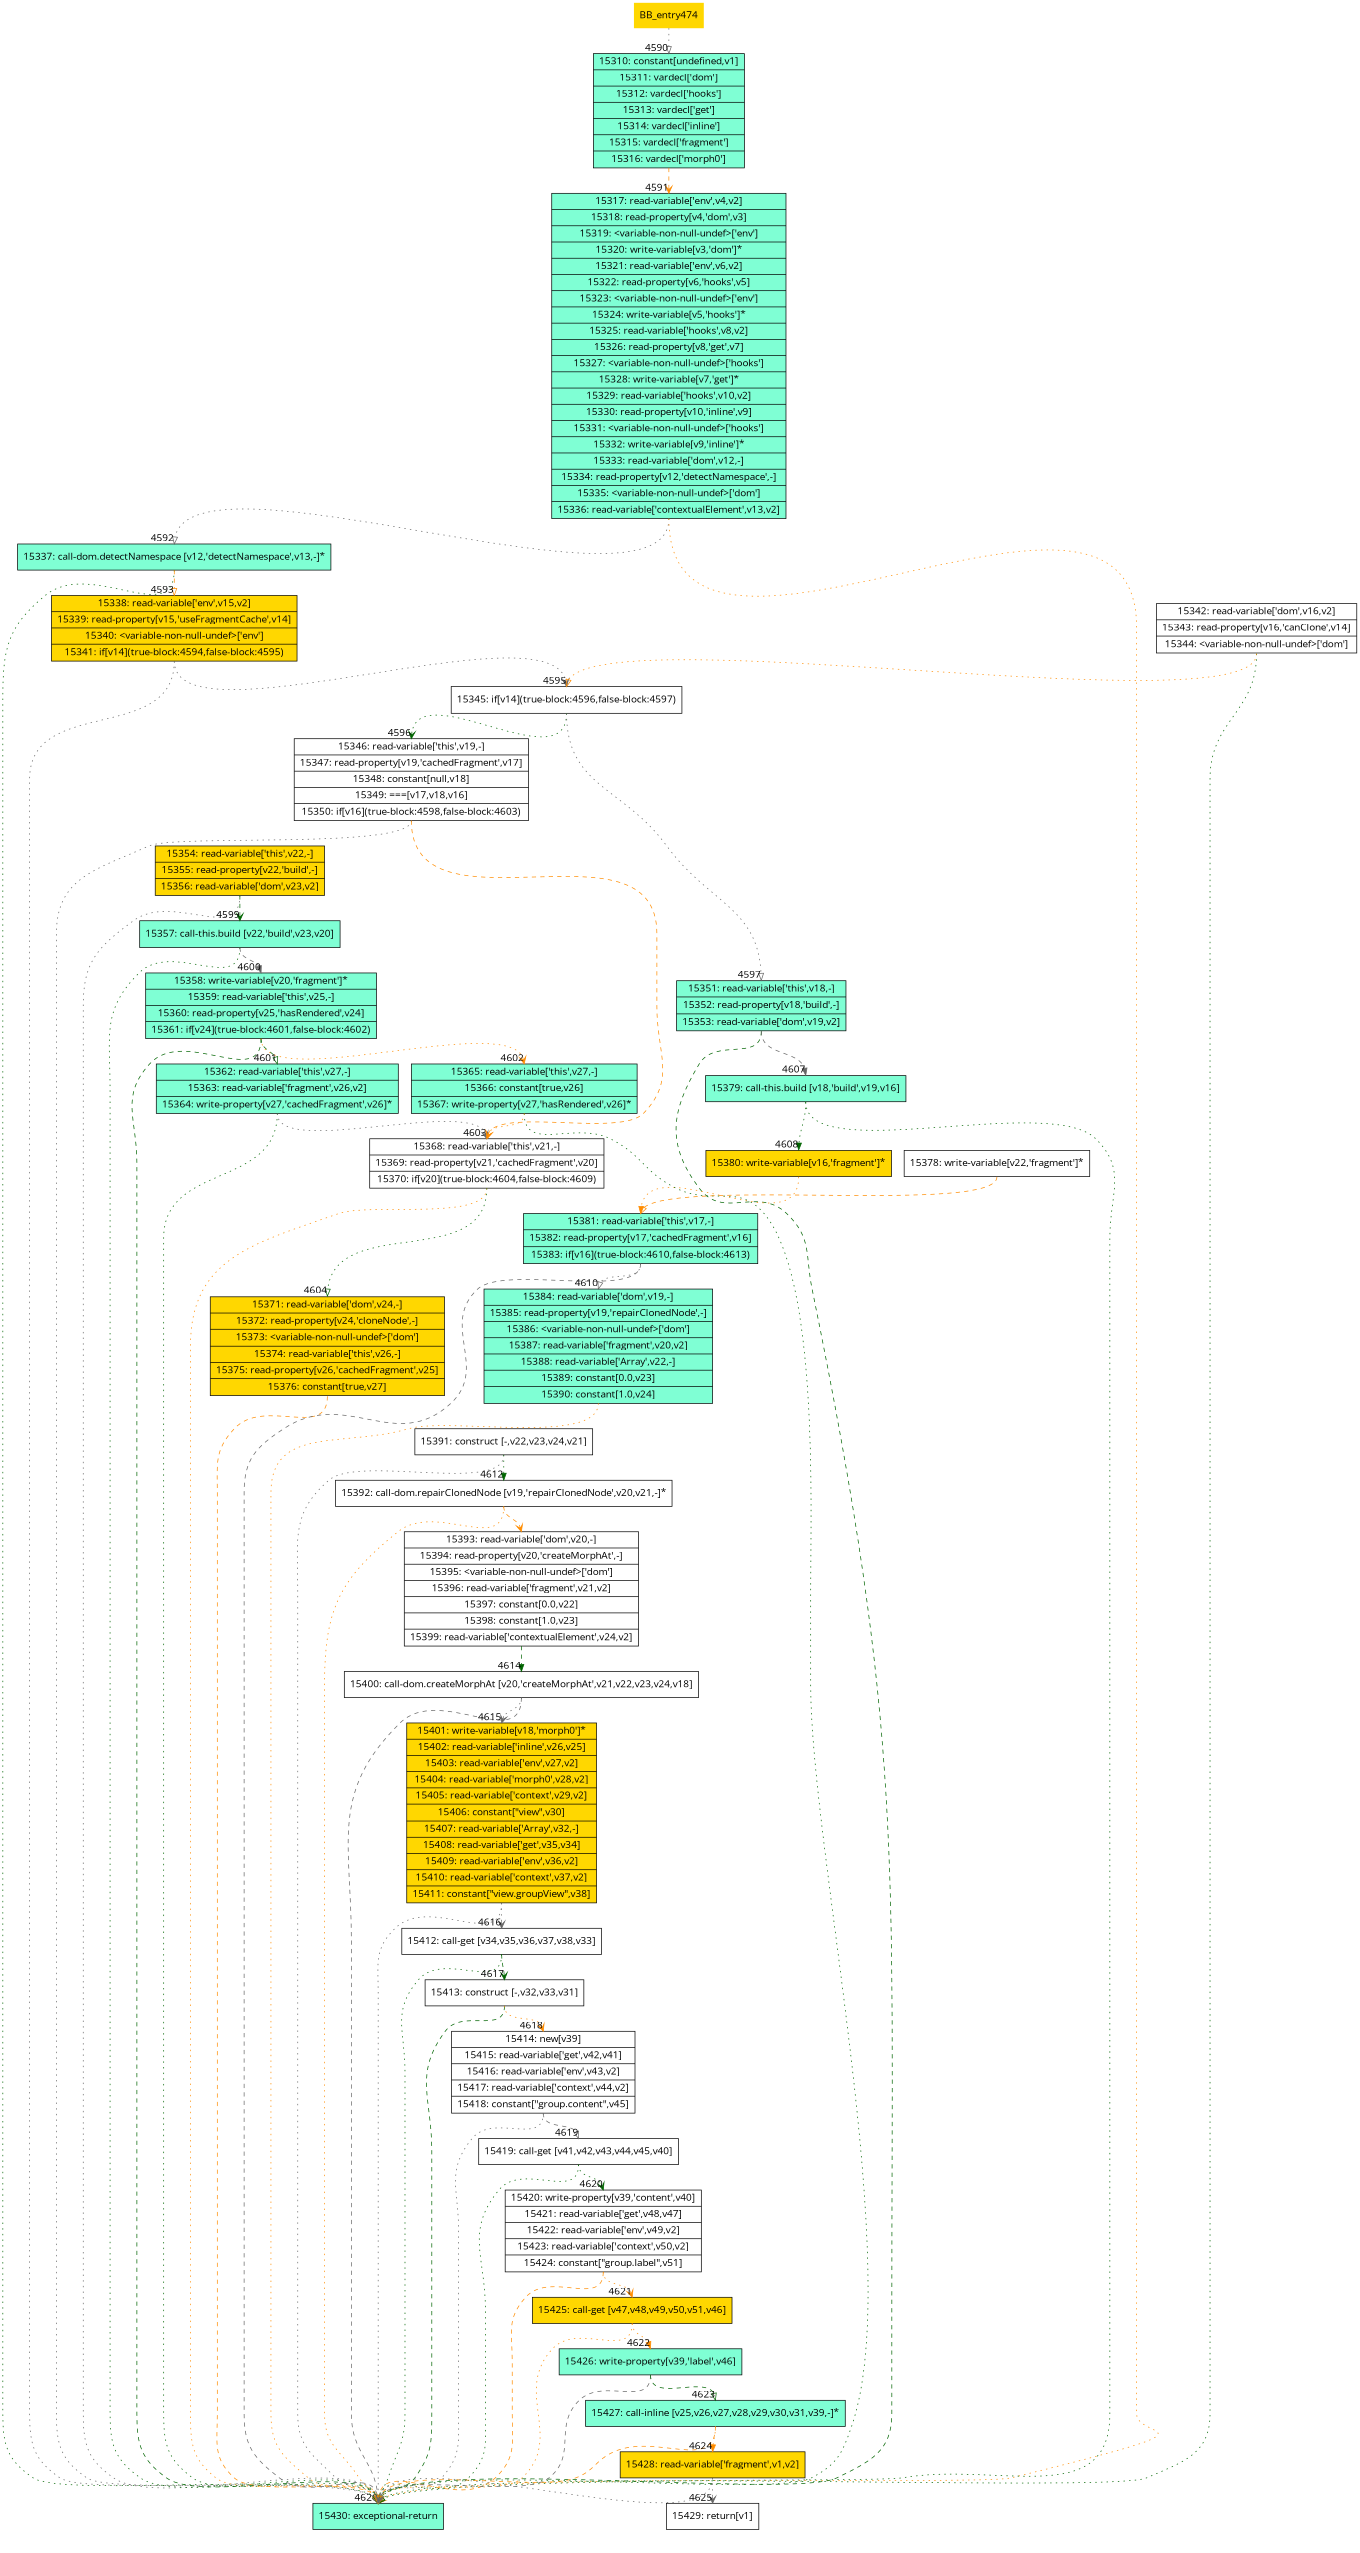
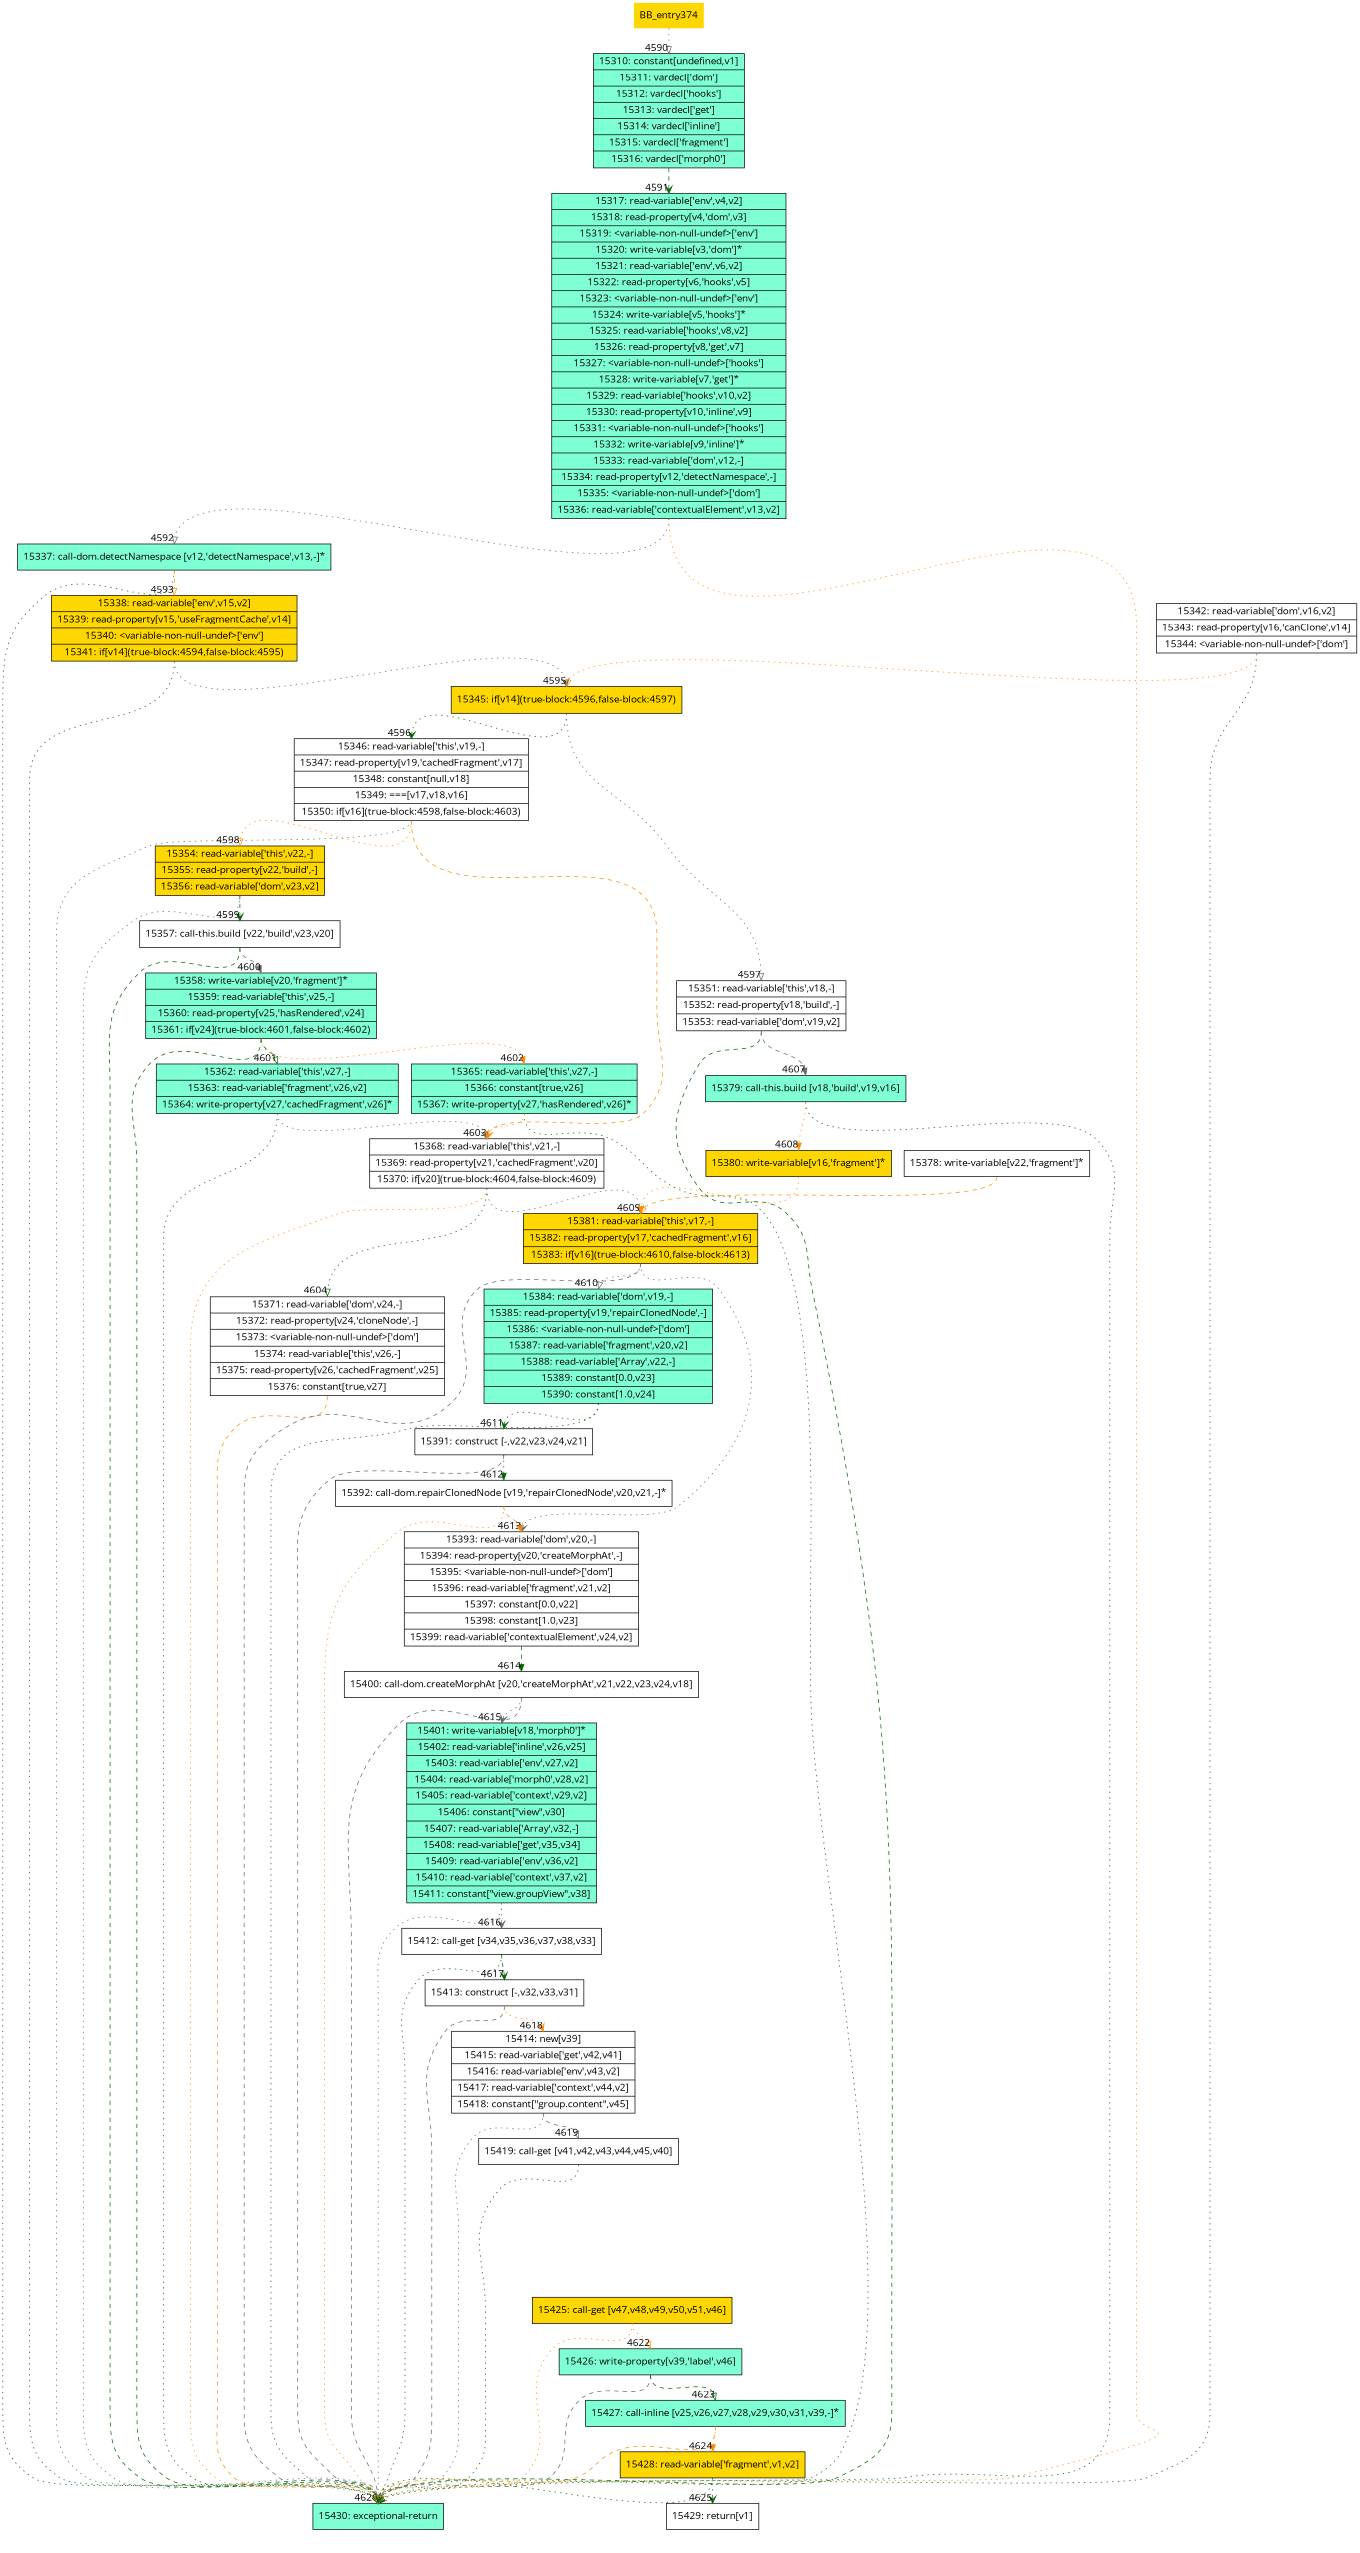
node "BB_entry474": label "BB_entry474" -> "BB_entry374"
edge "15310: constant[undefined,v1]" -> "15317: read-variable['env',v4,v2]": color darkorange -> darkgreen
node "15345: if[v14](true-block:4596,false-block:4597)": fillcolor white -> gold
edge "15346: read-variable['this',v19,-]" -> "15354: read-variable['this',v22,-]": added
node "15357: call-this.build [v22,'build',v23,v20]": fillcolor aquamarine -> white
node "15351: read-variable['this',v18,-]": fillcolor aquamarine -> white
edge "15358: write-variable[v20,'fragment']*" -> "15365: read-variable['this',v27,-]": arrowhead vee -> normal
edge "15379: call-this.build [v18,'build',v19,v16]" -> "15380: write-variable[v16,'fragment']*": color darkgreen -> darkorange
edge "15368: read-variable['this',v21,-]" -> "15381: read-variable['this',v17,-]": added
node "15381: read-variable['this',v17,-]": fillcolor aquamarine -> gold
node "15371: read-variable['dom',v24,-]": fillcolor gold -> white
edge "15384: read-variable['dom',v19,-]" -> "15391: construct [-,v22,v23,v24,v21]": added
edge "15381: read-variable['this',v17,-]" -> "15393: read-variable['dom',v20,-]": added
edge "15338: read-variable['env',v15,v2]" -> "15430: exceptional-return": color gray40 -> darkgreen
edge "15357: call-this.build [v22,'build',v23,v20]" -> "15430: exceptional-return": style dotted -> dashed
node "15401: write-variable[v18,'morph0']*": fillcolor gold -> aquamarine
edge "15384: read-variable['dom',v19,-]" -> "15430: exceptional-return": color darkorange -> darkgreen
edge "15391: construct [-,v22,v23,v24,v21]" -> "15430: exceptional-return": style dotted -> dashed
edge "15379: call-this.build [v18,'build',v19,v16]" -> "15430: exceptional-return": arrowhead onormal -> vee
node "15420: write-property[v39,'content',v40]": removed
edge "15413: construct [-,v32,v33,v31]" -> "15430: exceptional-return": color darkgreen -> gray40
edge "15425: call-get [v47,v48,v49,v50,v51,v46]" -> "15426: write-property[v39,'label',v46]": arrowhead normal -> onormal
edge "15428: read-variable['fragment',v1,v2]" -> "15429: return[v1]": color gray40 -> darkgreen
edge "15428: read-variable['fragment',v1,v2]" -> "15430: exceptional-return": color gray40 -> darkgreen
